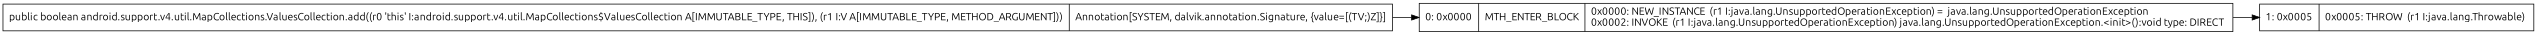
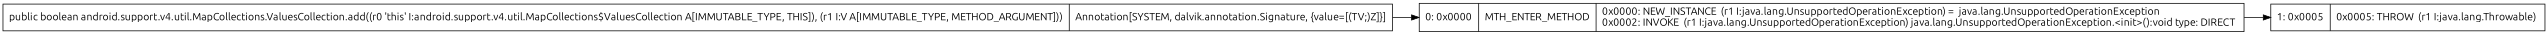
node "0: 0x0000": text "MTH_ENTER_BLOCK" -> "MTH_ENTER_METHOD"
